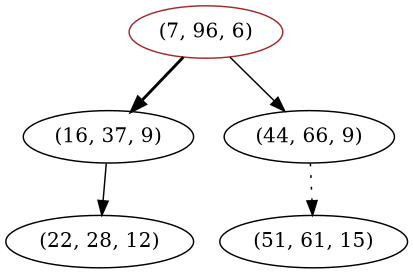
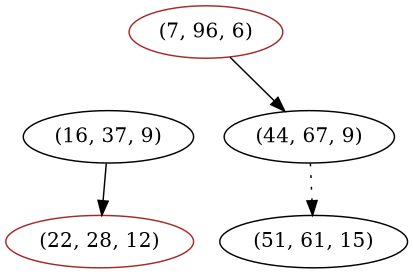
edge "(7, 96, 6)" -> "(16, 37, 9)": removed
node "(44, 66, 9)": label "(44, 66, 9)" -> "(44, 67, 9)"
node "(22, 28, 12)": color black -> brown
